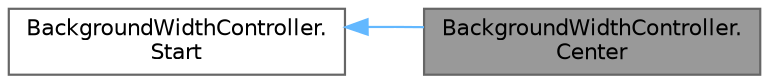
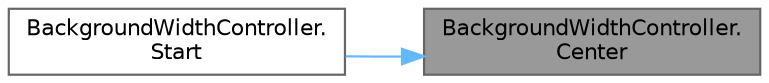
edge "BackgroundWidthController. Center" -> "BackgroundWidthController. Start": reversed
